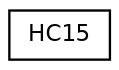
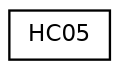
node "HC15": label "HC15" -> "HC05"
